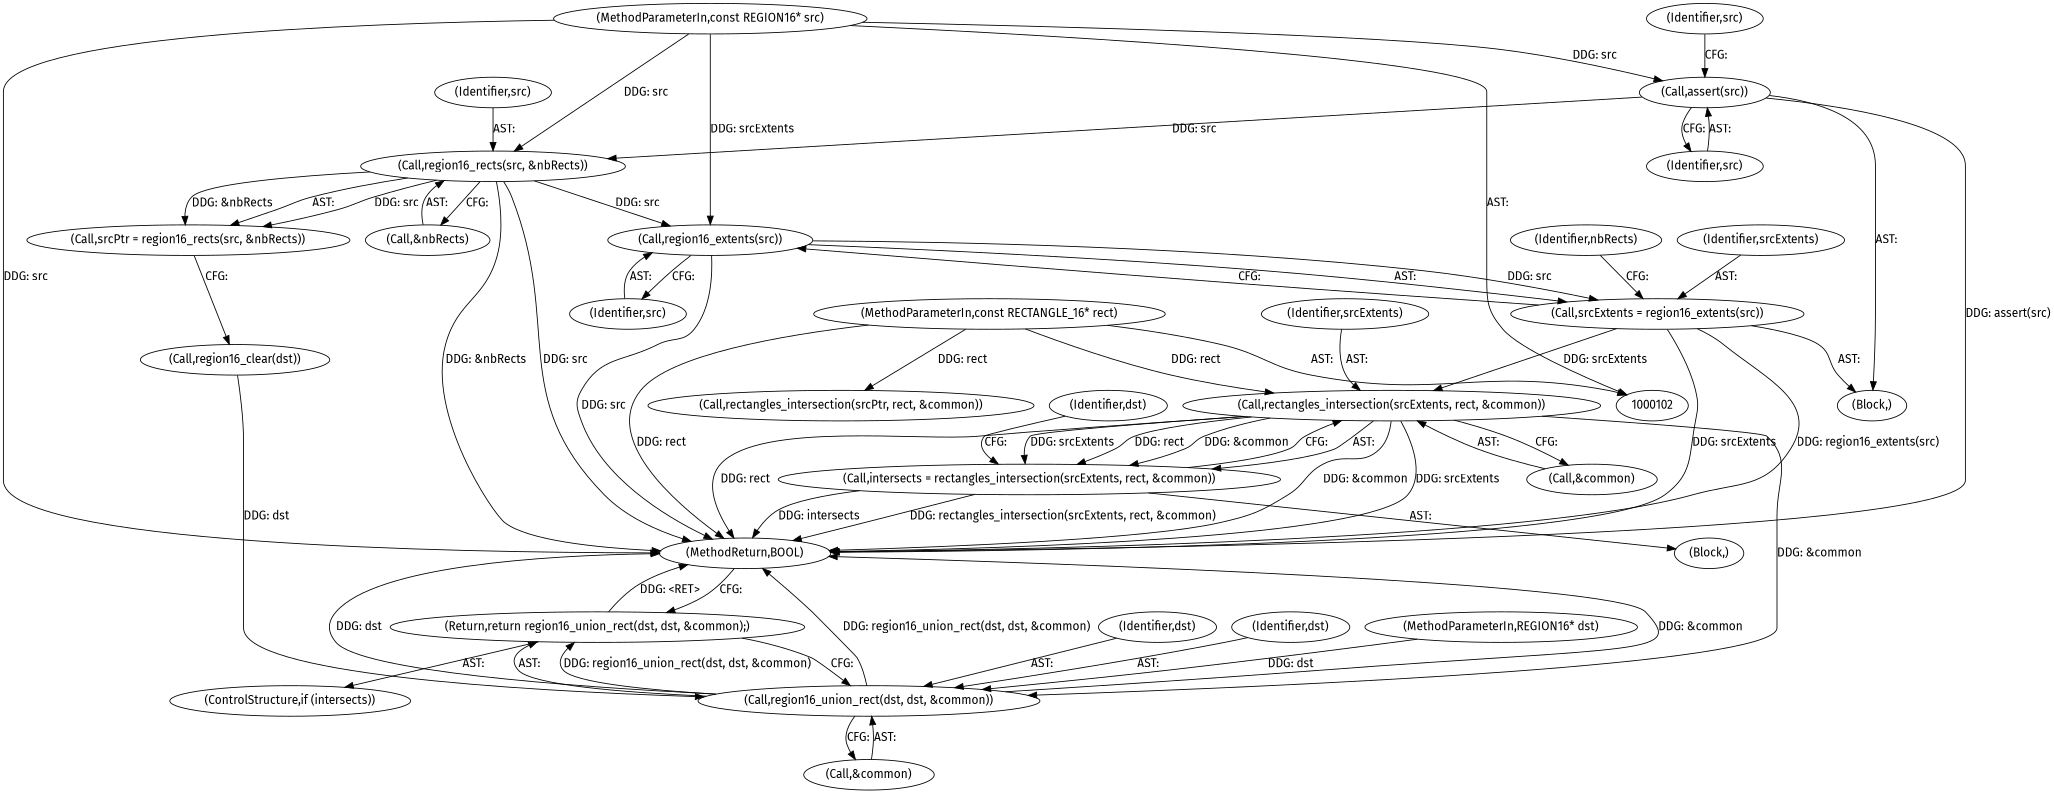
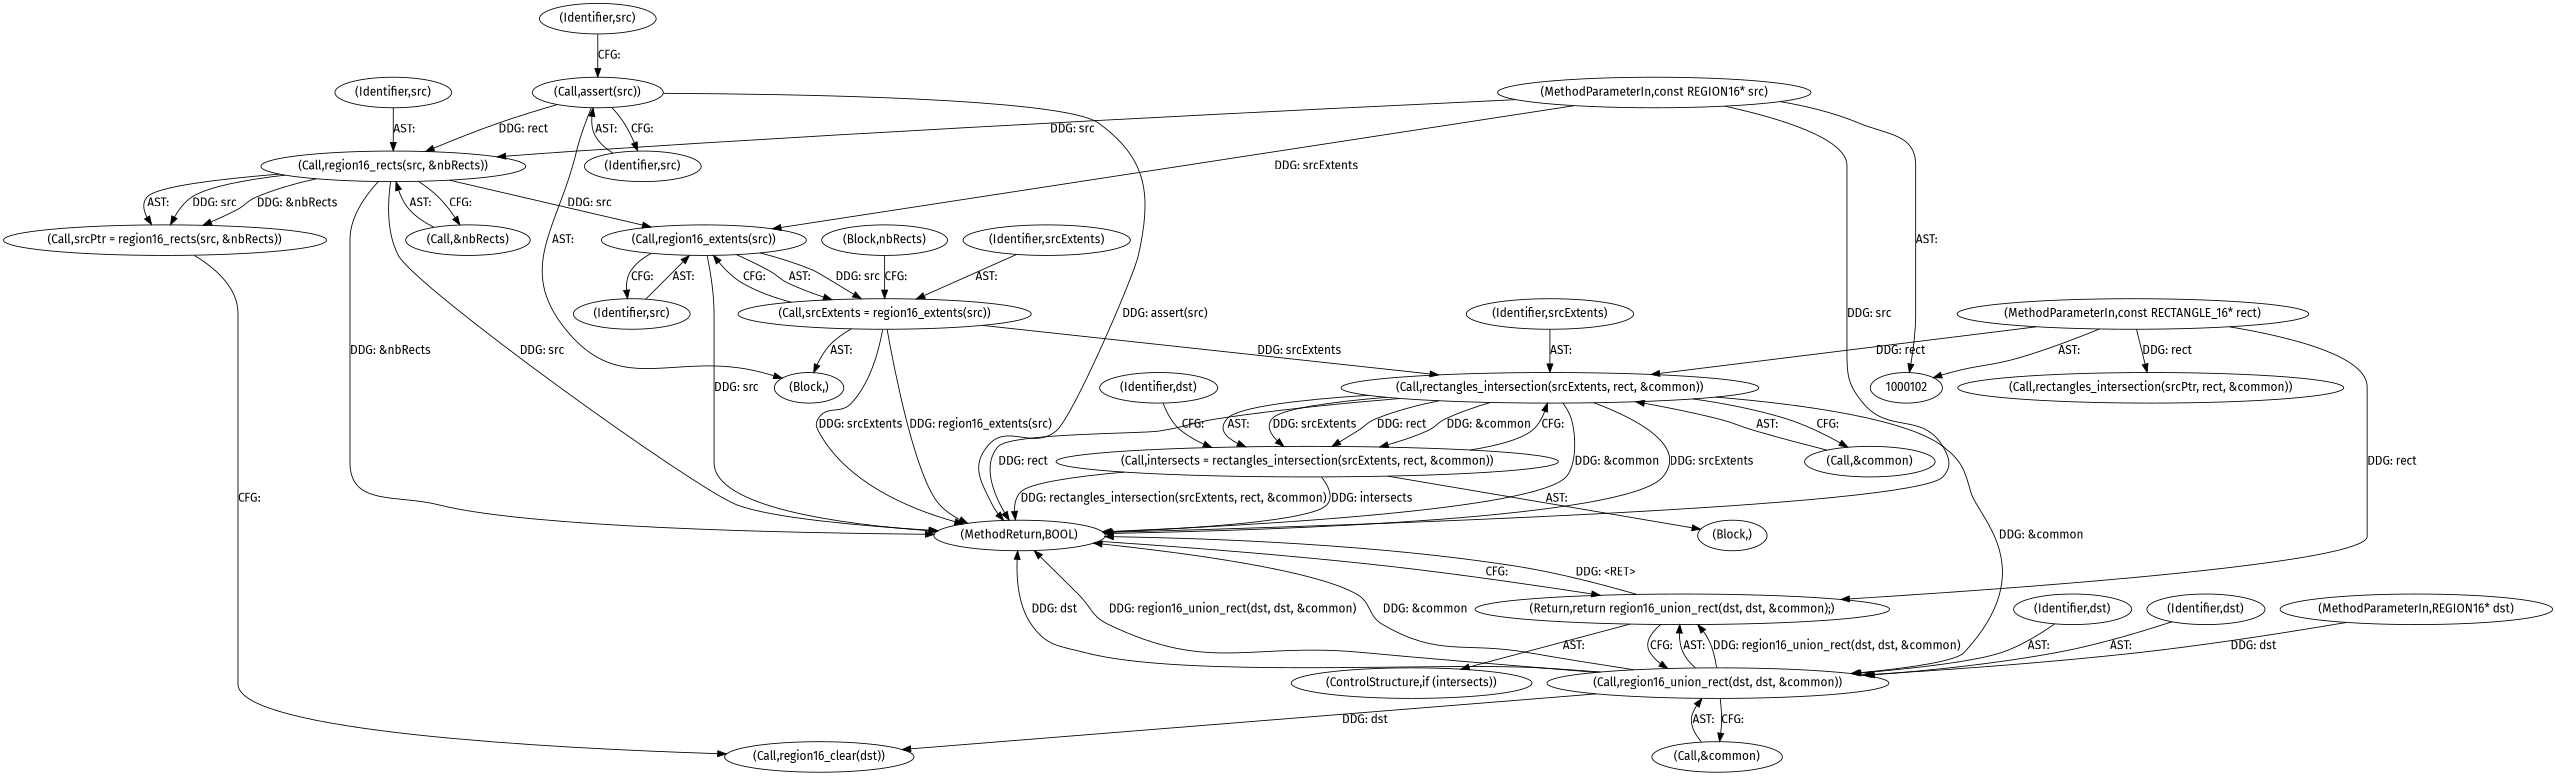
edge "(MethodParameterIn,const REGION16* src)" -> "(Call,assert(src))": removed, label "DDG: src"
edge "(Call,assert(src))" -> "(Call,region16_rects(src, &nbRects))": label "DDG: src" -> "DDG: rect"
node "(Identifier,nbRects)": label "(Identifier,nbRects)" -> "(Block,nbRects)"
edge "(MethodParameterIn,const RECTANGLE_16* rect)" -> "(MethodReturn,BOOL)": now "(MethodParameterIn,const RECTANGLE_16* rect)" -> "(Return,return region16_union_rect(dst, dst, &common);)"
edge "(Call,region16_clear(dst))" -> "(Call,region16_union_rect(dst, dst, &common))": reversed
